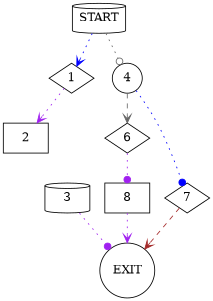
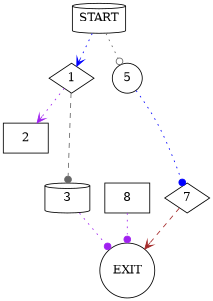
node "4": label "4" -> "5"
edge "1" -> "3": added
node "6": removed
edge "8" -> "EXIT": arrowhead vee -> dot
